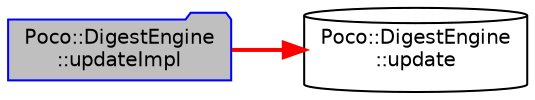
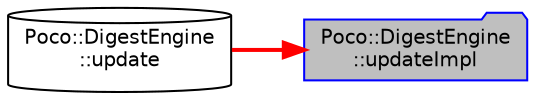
edge "Poco::DigestEngine ::updateImpl" -> "Poco::DigestEngine ::update": reversed
